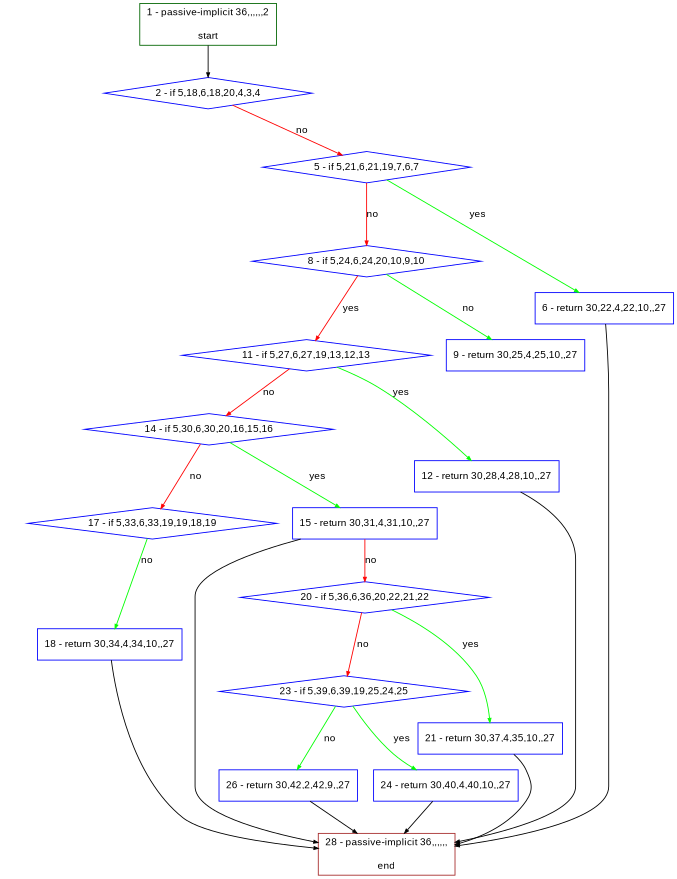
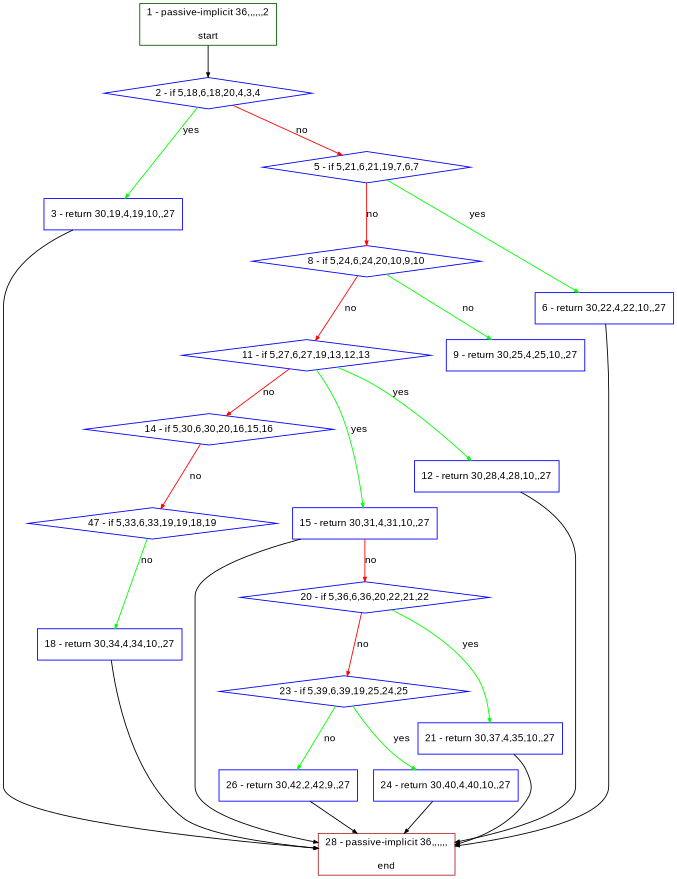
node "3 - return 30,19,4,19,10,,27": added
edge "8 - if 5,24,6,24,20,10,9,10" -> "11 - if 5,27,6,27,19,13,12,13": label "yes" -> "no"
edge "14 - if 5,30,6,30,20,16,15,16" -> "15 - return 30,31,4,31,10,,27": now "11 - if 5,27,6,27,19,13,12,13" -> "15 - return 30,31,4,31,10,,27"
node "17 - if 5,33,6,33,19,19,18,19": label "17 - if 5,33,6,33,19,19,18,19" -> "47 - if 5,33,6,33,19,19,18,19"
